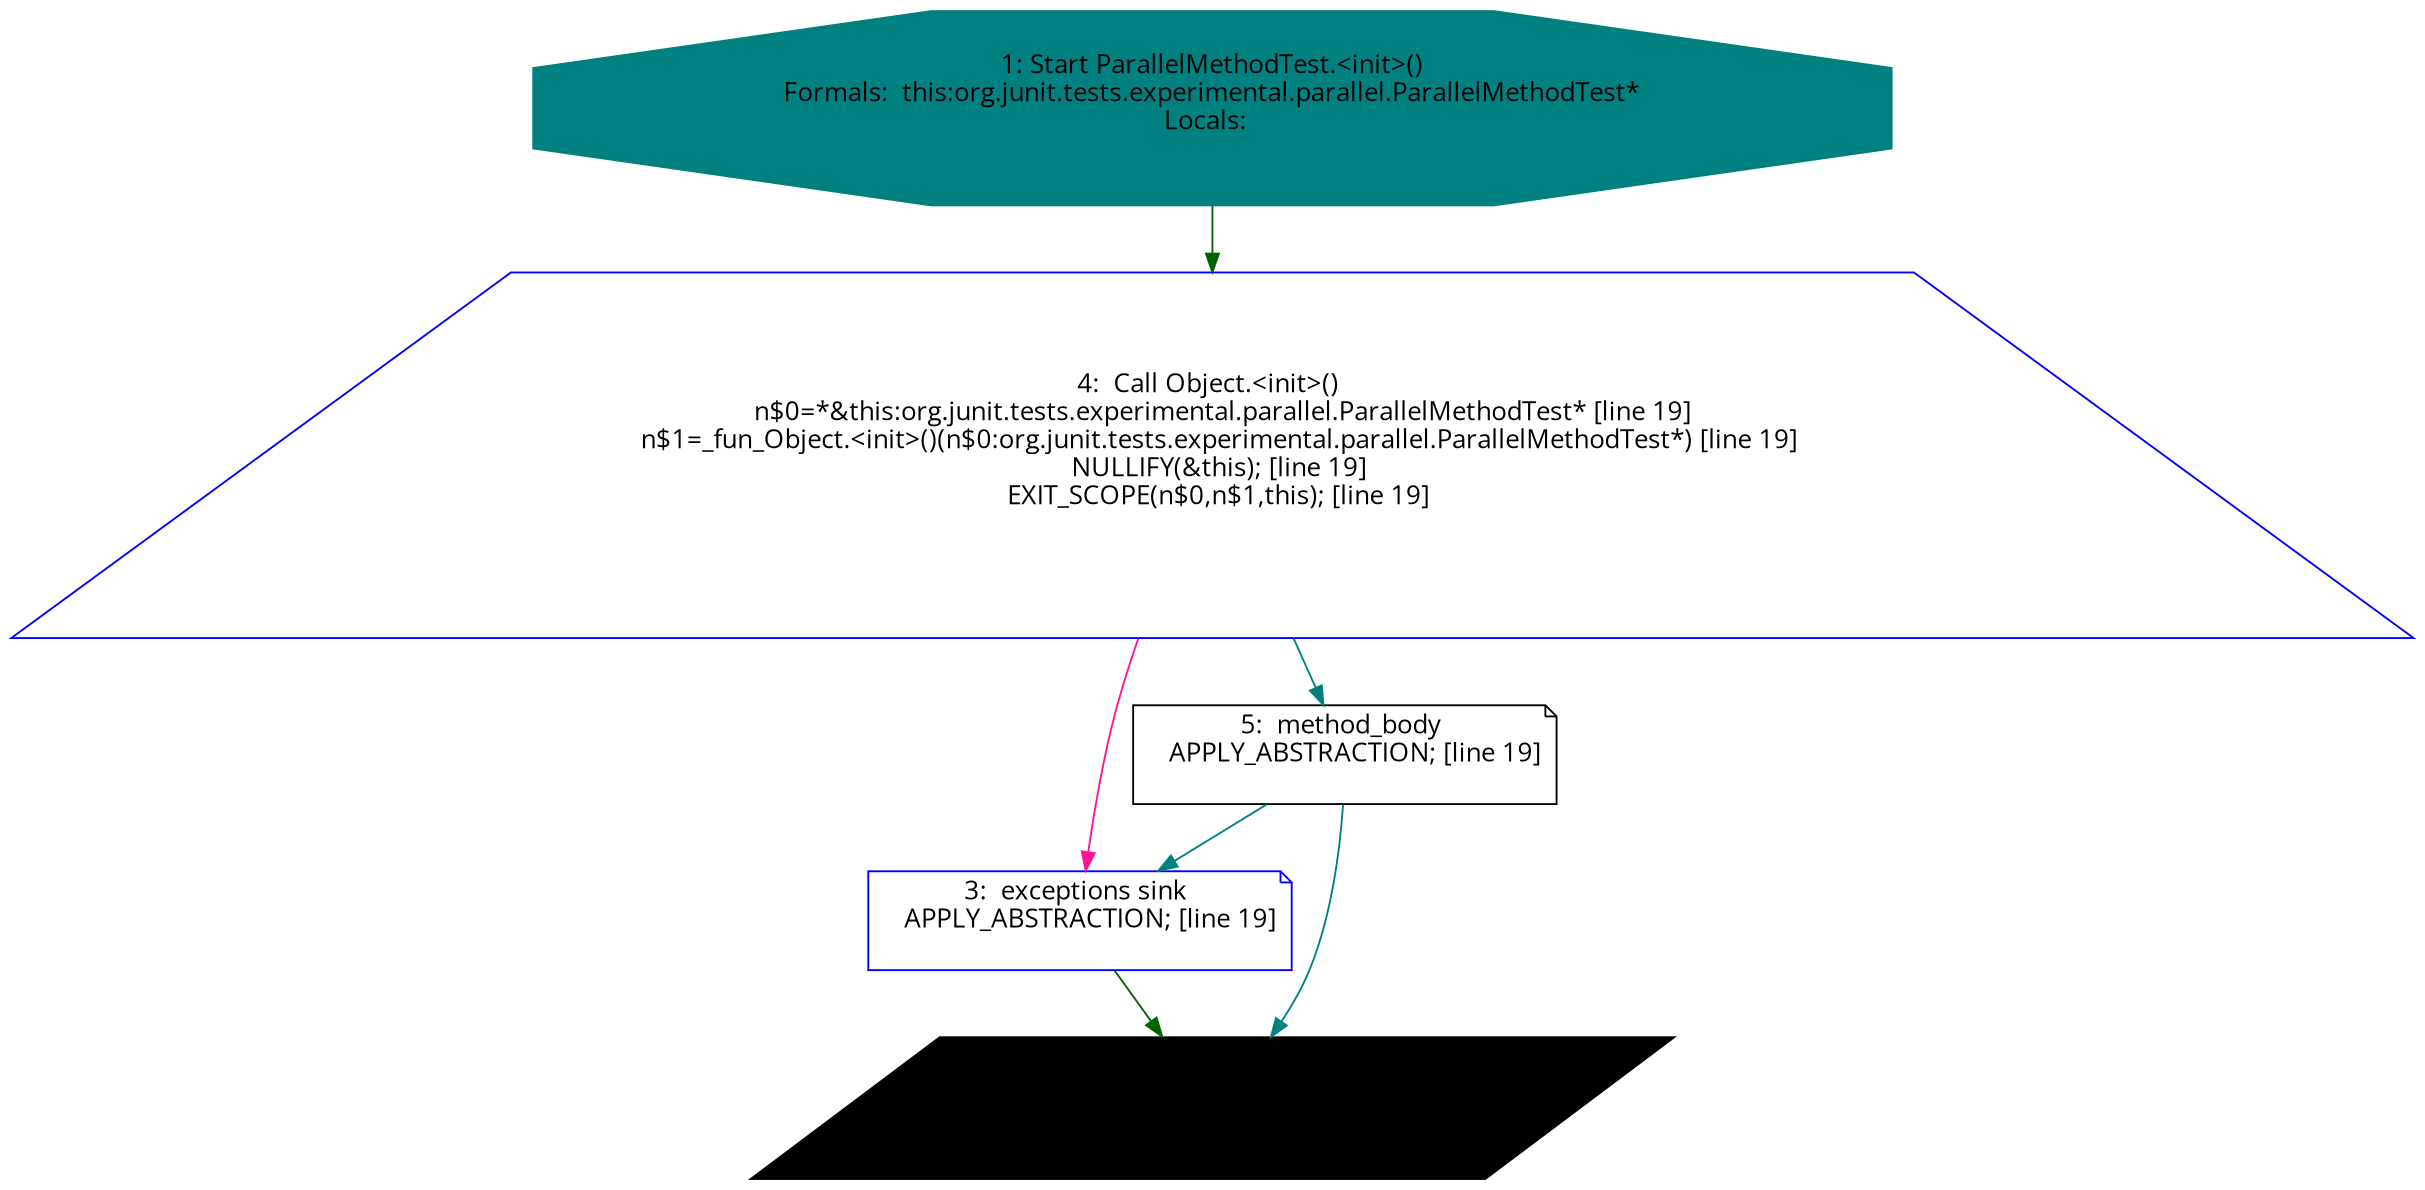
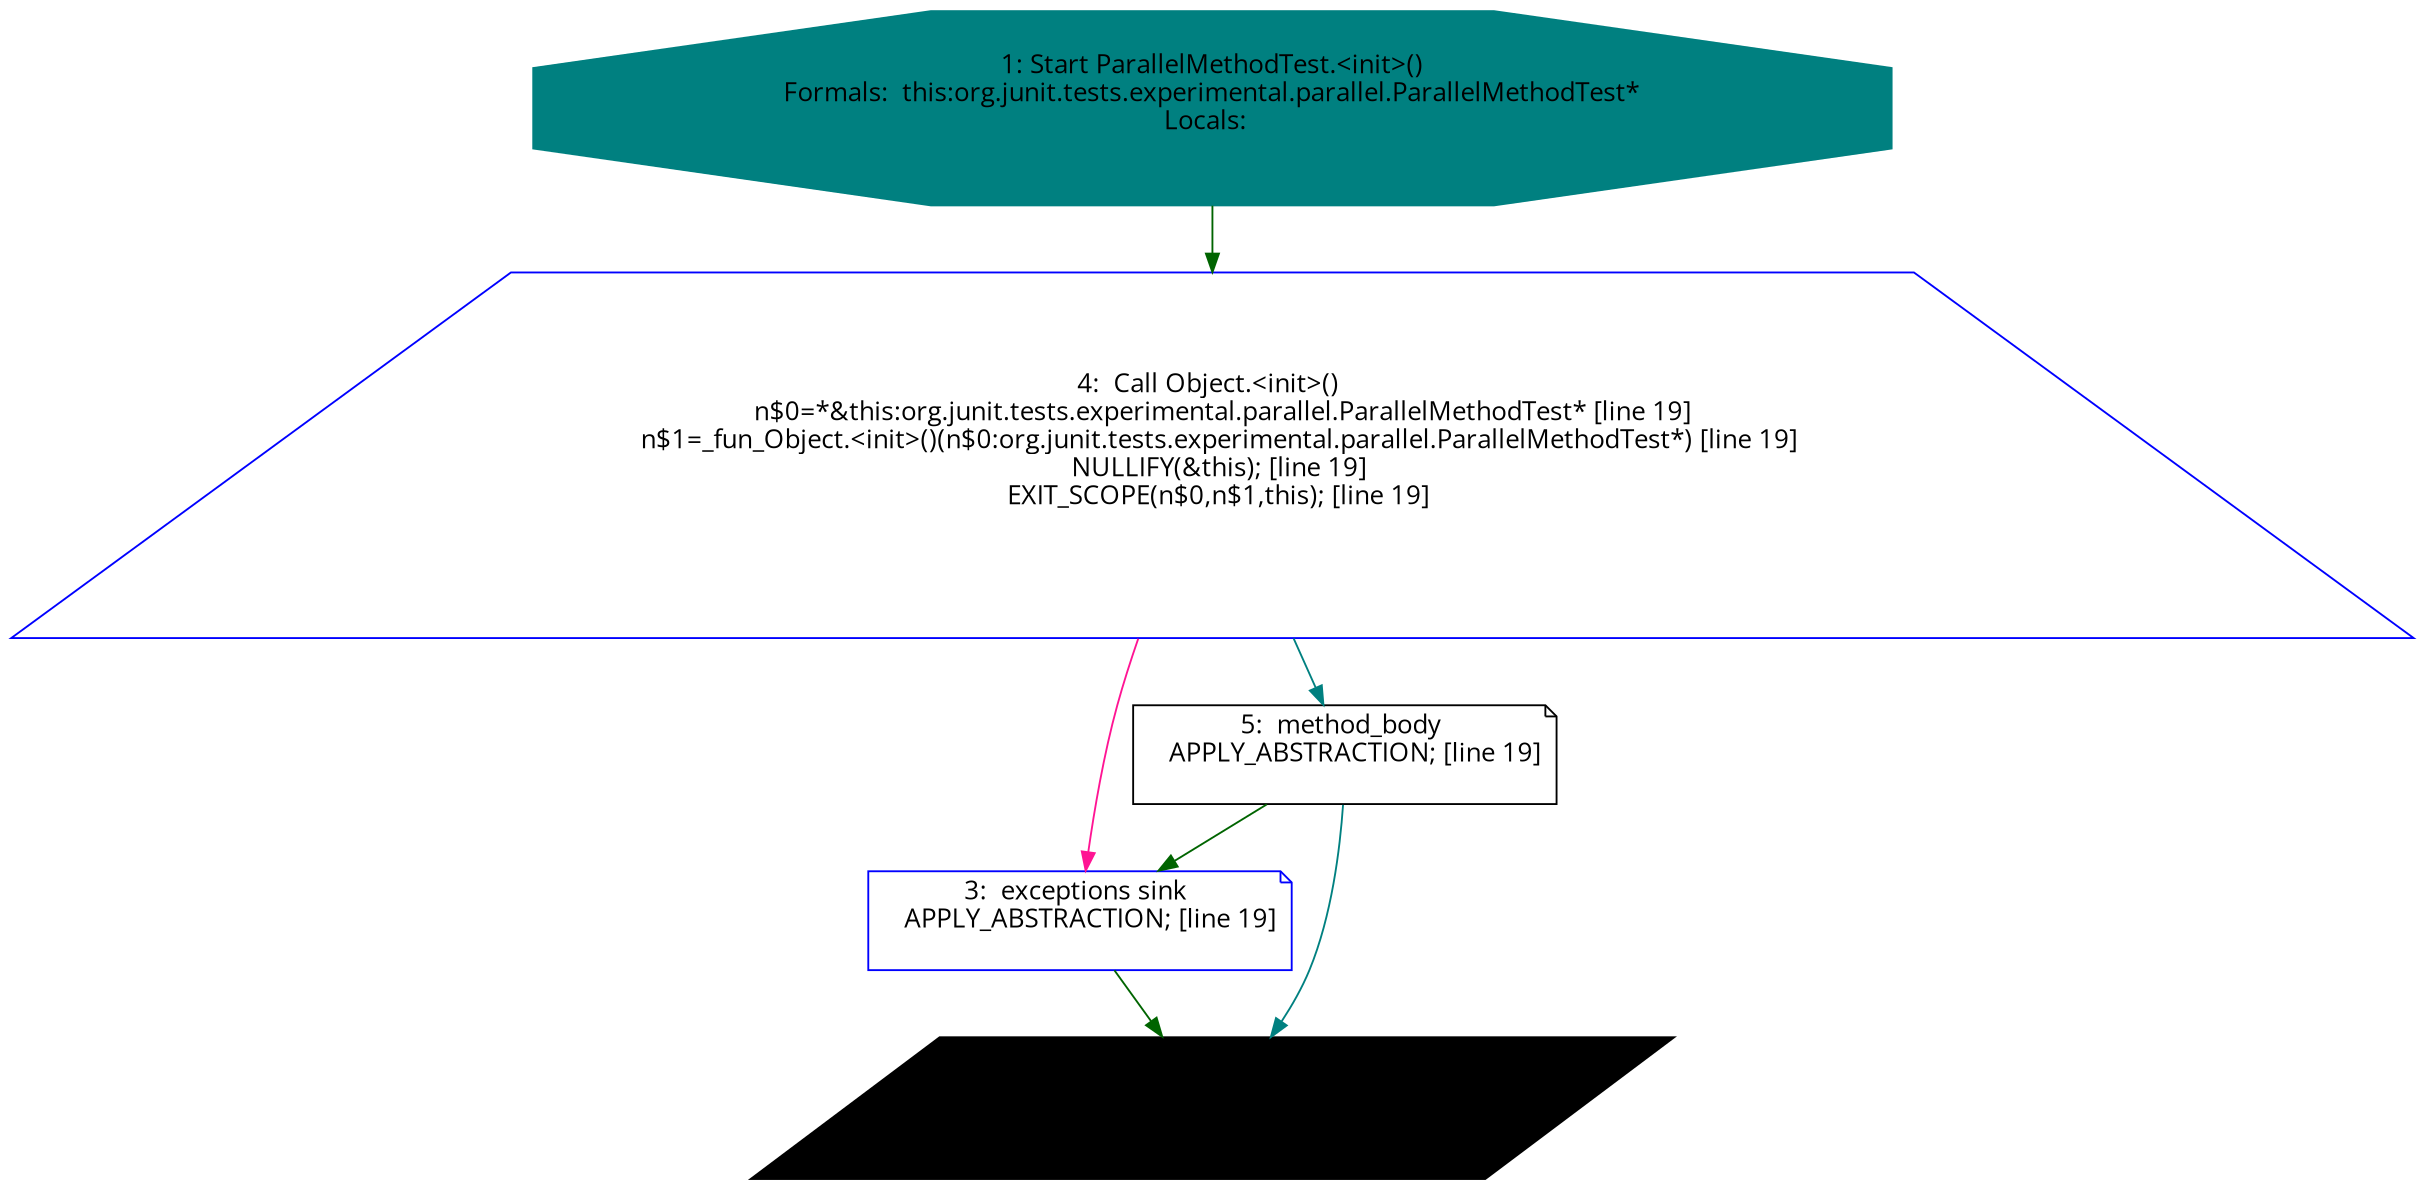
edge "5:  method_body APPLY_ABSTRACTION; [line 19]" -> "3:  exceptions sink APPLY_ABSTRACTION; [line 19]": color teal -> darkgreen
